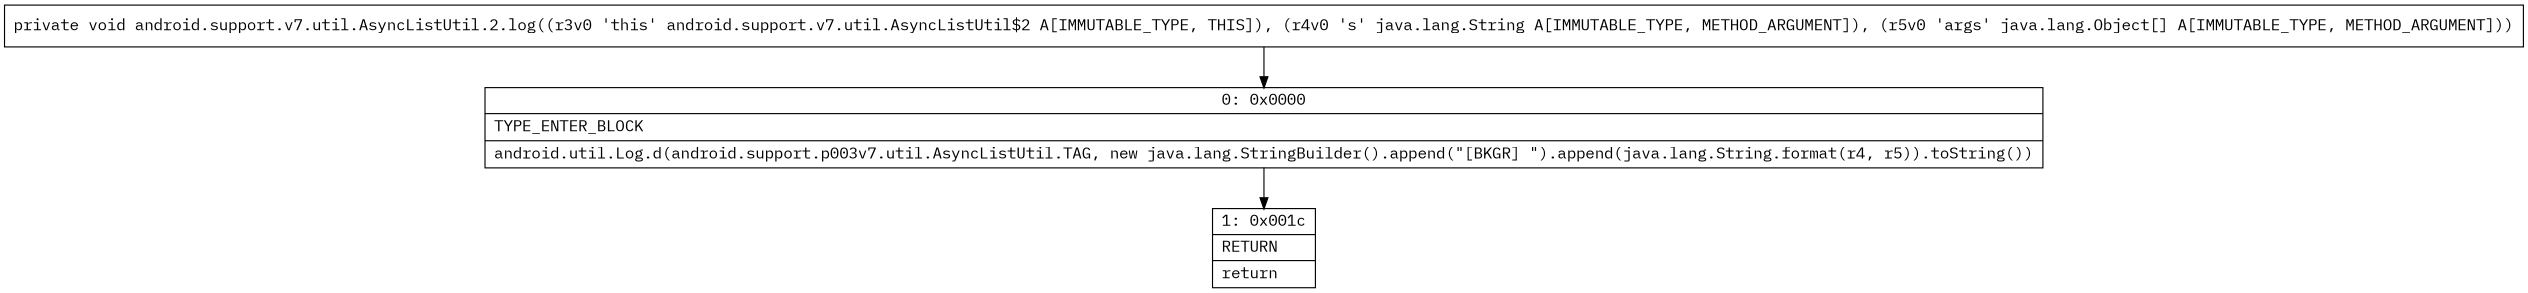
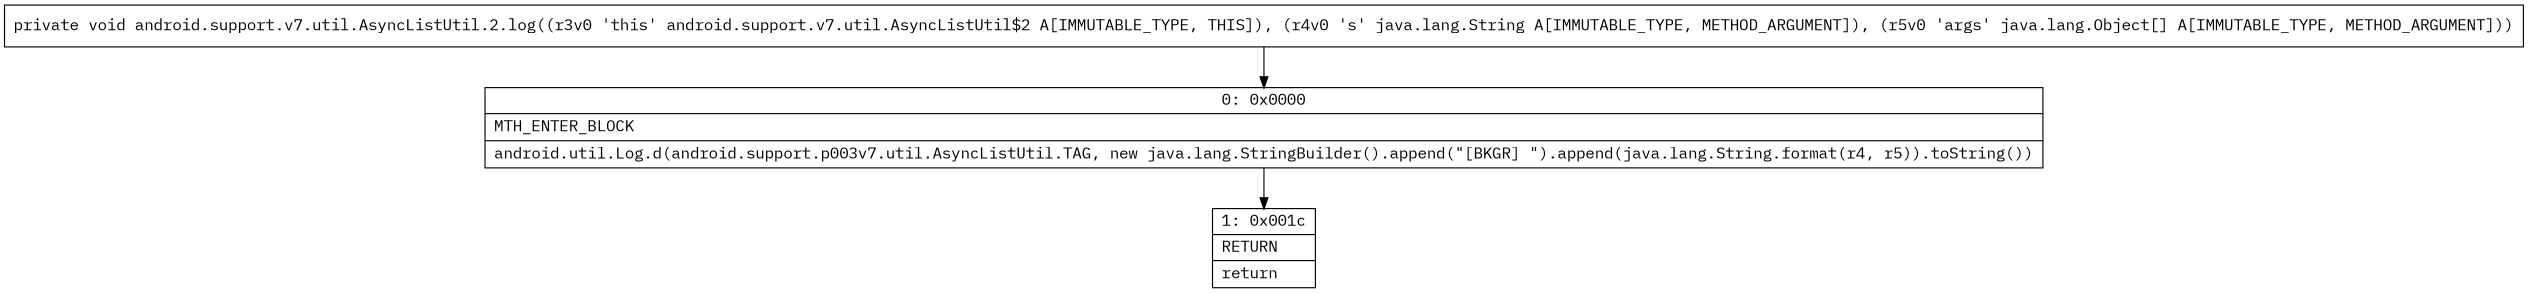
node "0: 0x0000": text "TYPE_ENTER_BLOCK" -> "MTH_ENTER_BLOCK"
